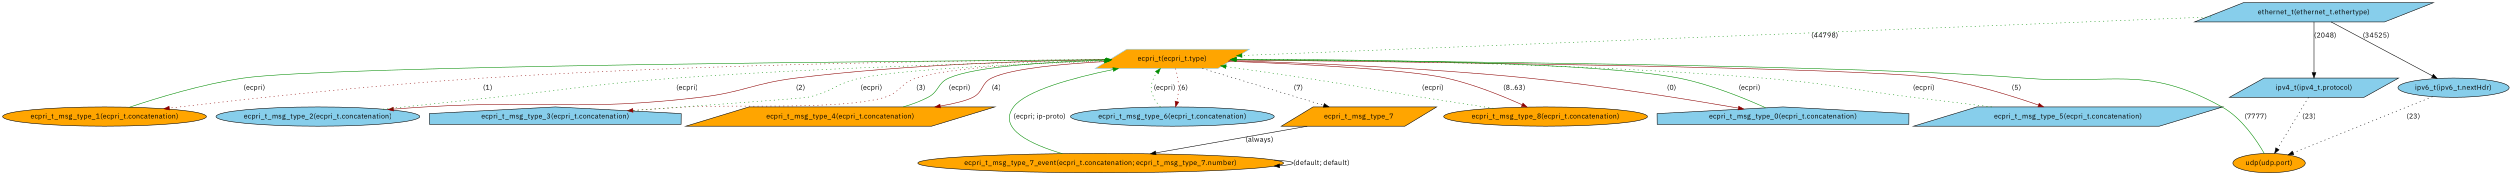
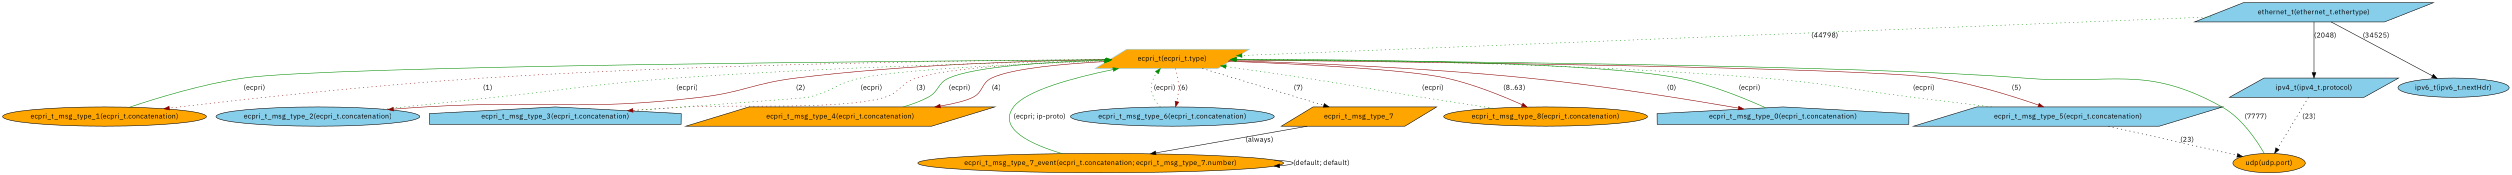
edge "ipv6_t(ipv6_t.nextHdr)" -> "udp(udp.port)": now "ecpri_t_msg_type_5(ecpri_t.concatenation)" -> "udp(udp.port)"
